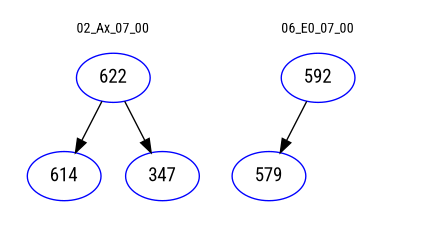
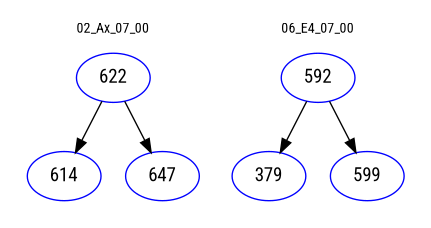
cluster "06_E0_07_00": label "06_E0_07_00" -> "06_E4_07_00"
node "347": label "347" -> "647"
node "579": label "579" -> "379"
node "599": added
